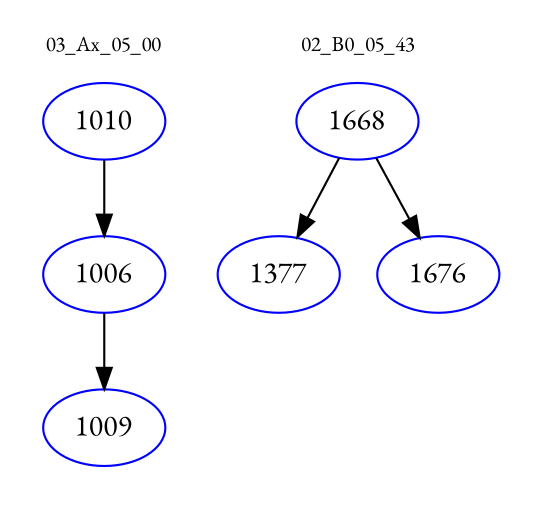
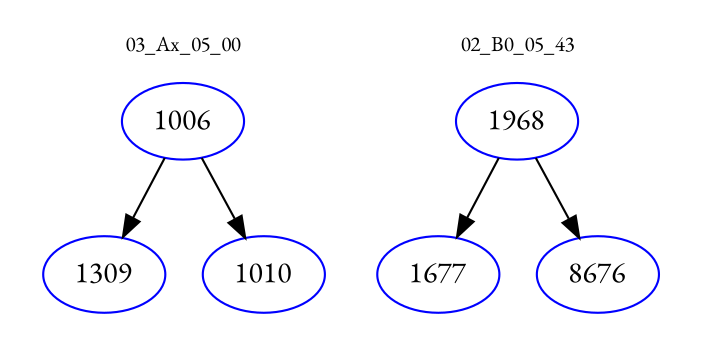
node "1668": label "1668" -> "1968"
edge "1010" -> "1006": reversed
node "1377": label "1377" -> "1677"
node "1676": label "1676" -> "8676"
node "1009": label "1009" -> "1309"
